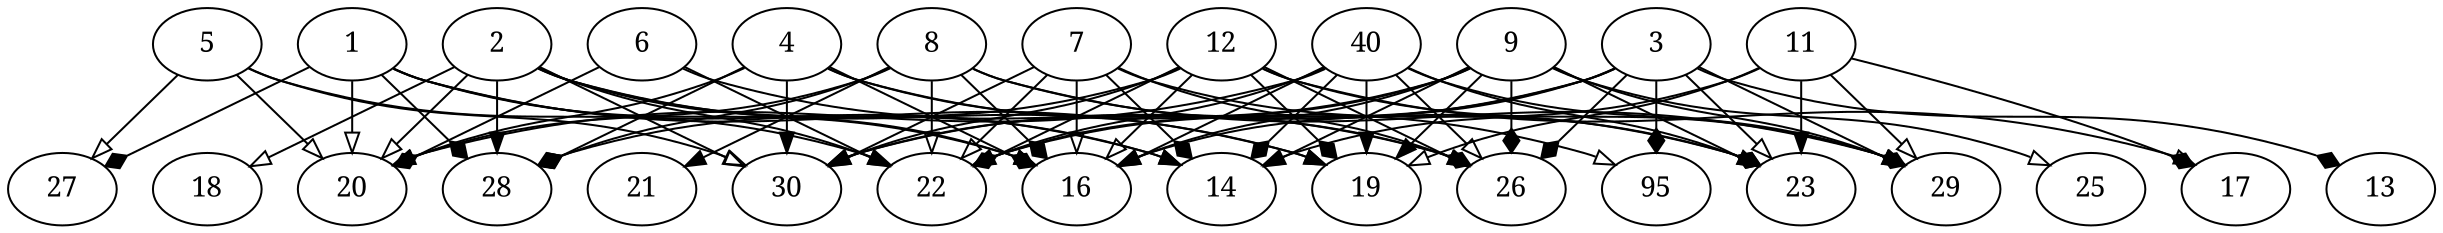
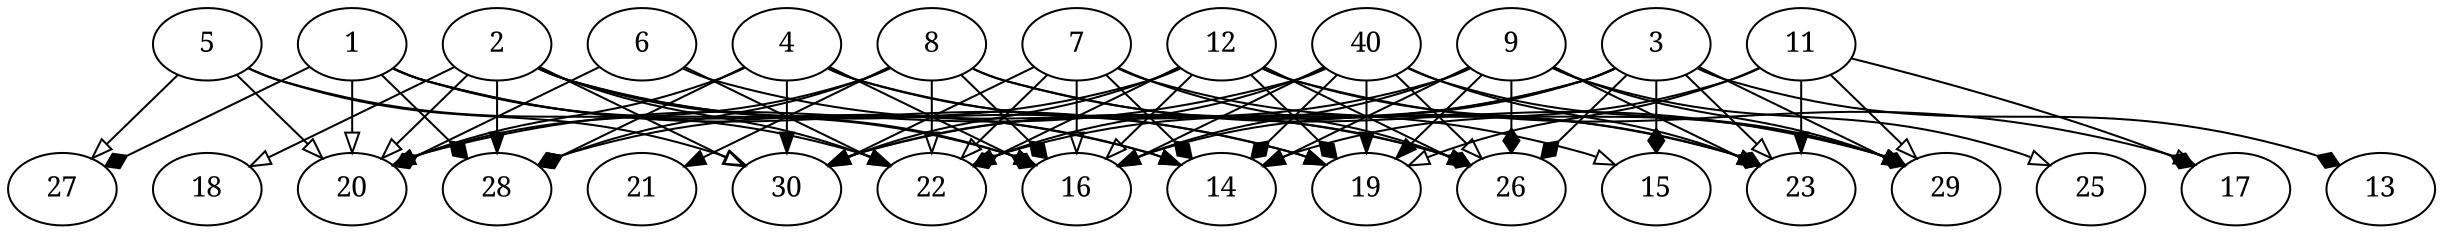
edge "9" -> "22": removed
node "95": label "95" -> "15"
